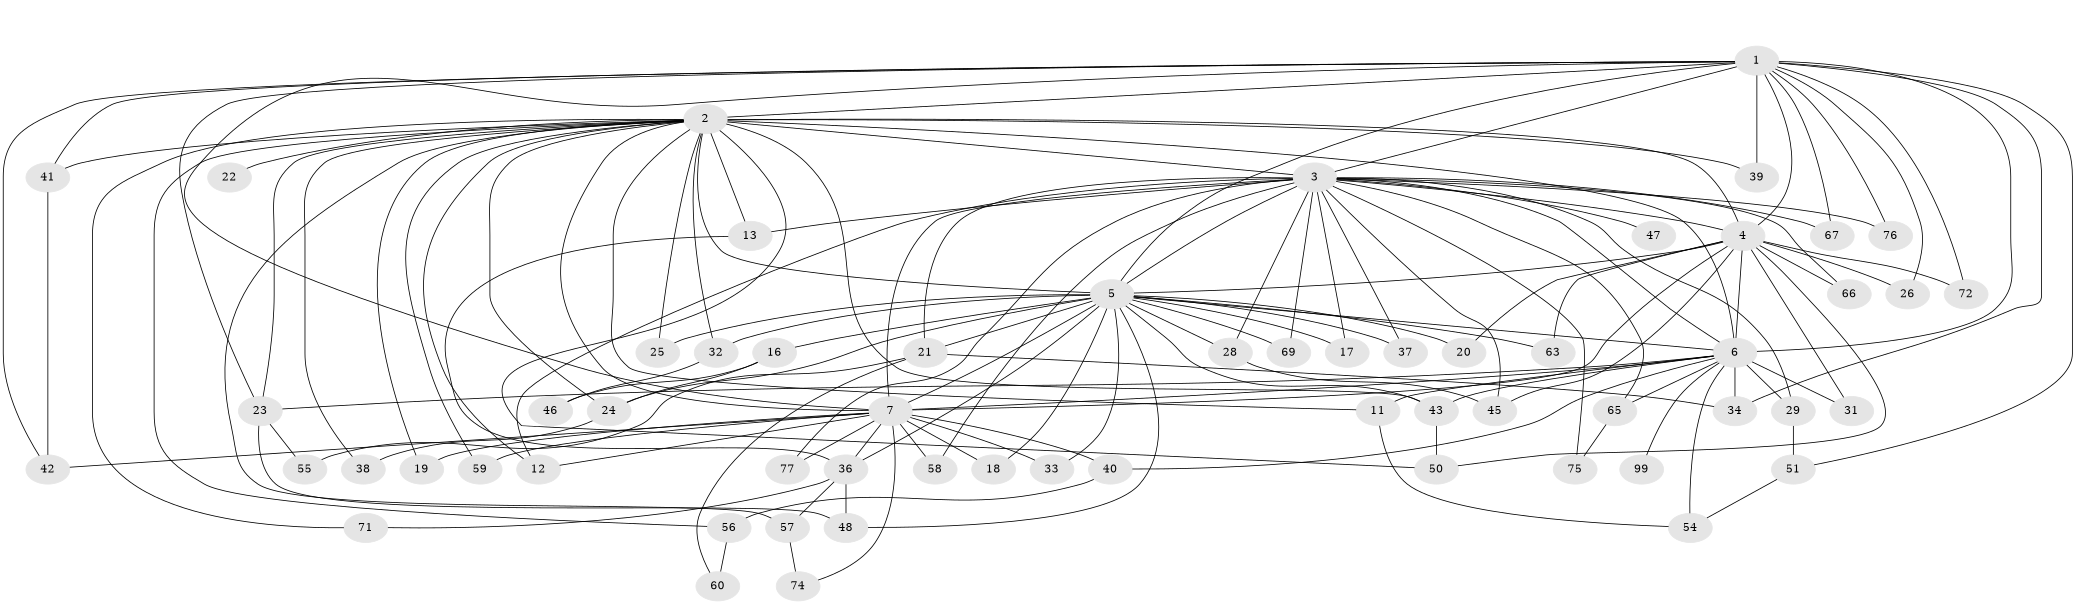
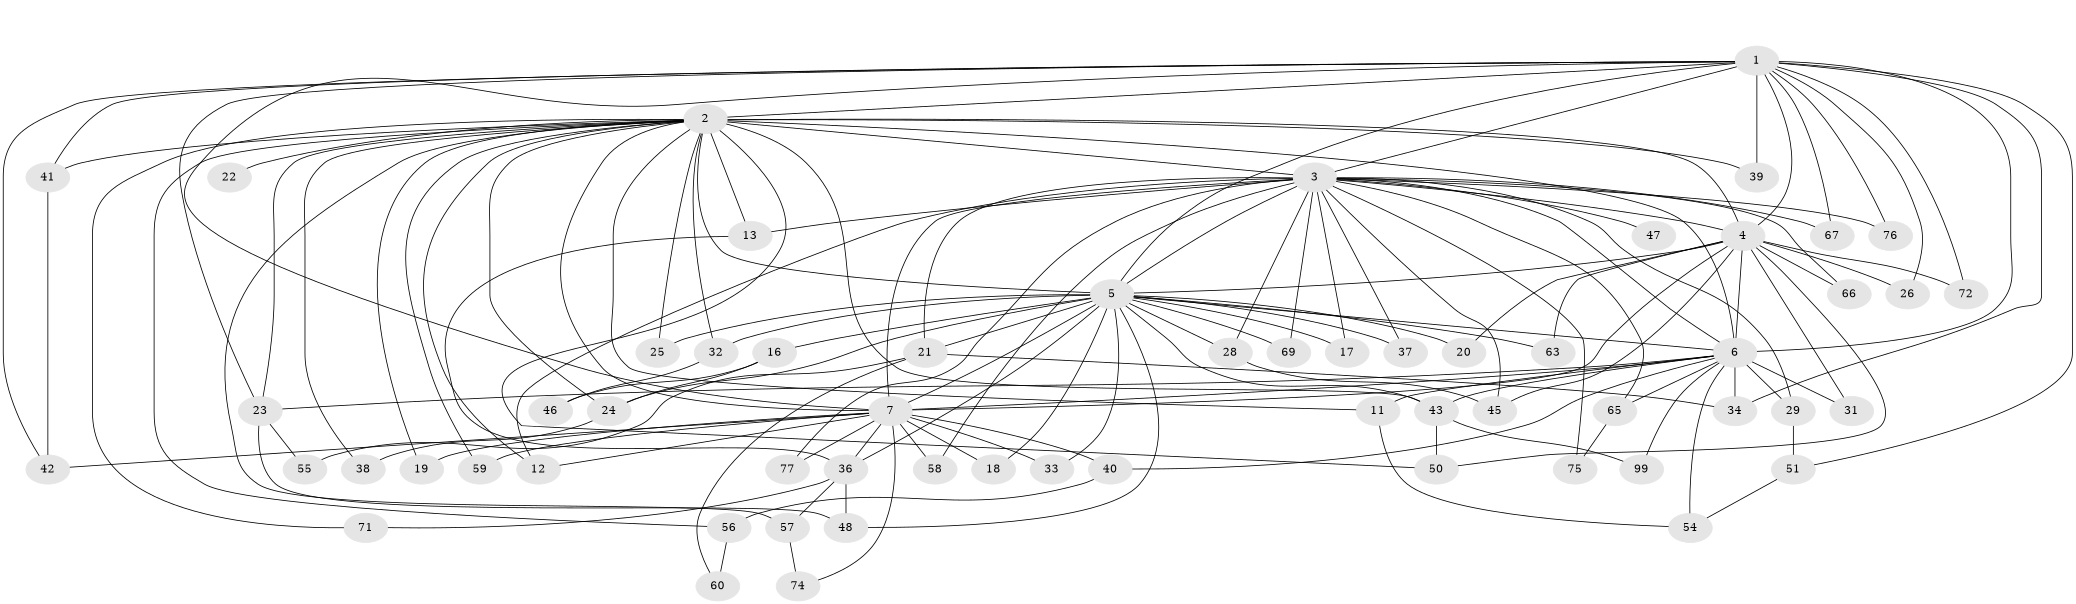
edge "43" -- "99": added
